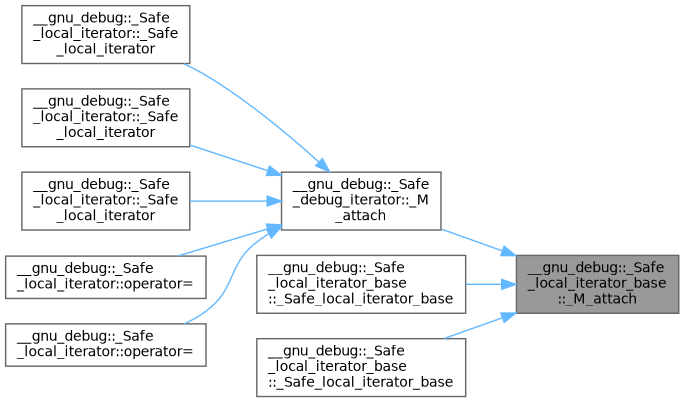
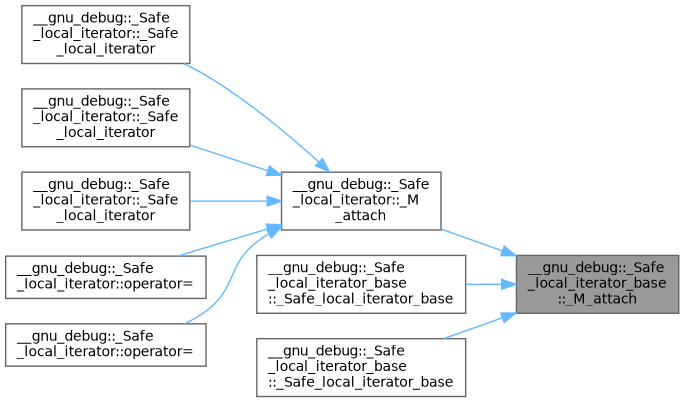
node "__gnu_debug::_Safe _debug_iterator::_M _attach": label "__gnu_debug::_Safe _debug_iterator::_M _attach" -> "__gnu_debug::_Safe _local_iterator::_M _attach"
